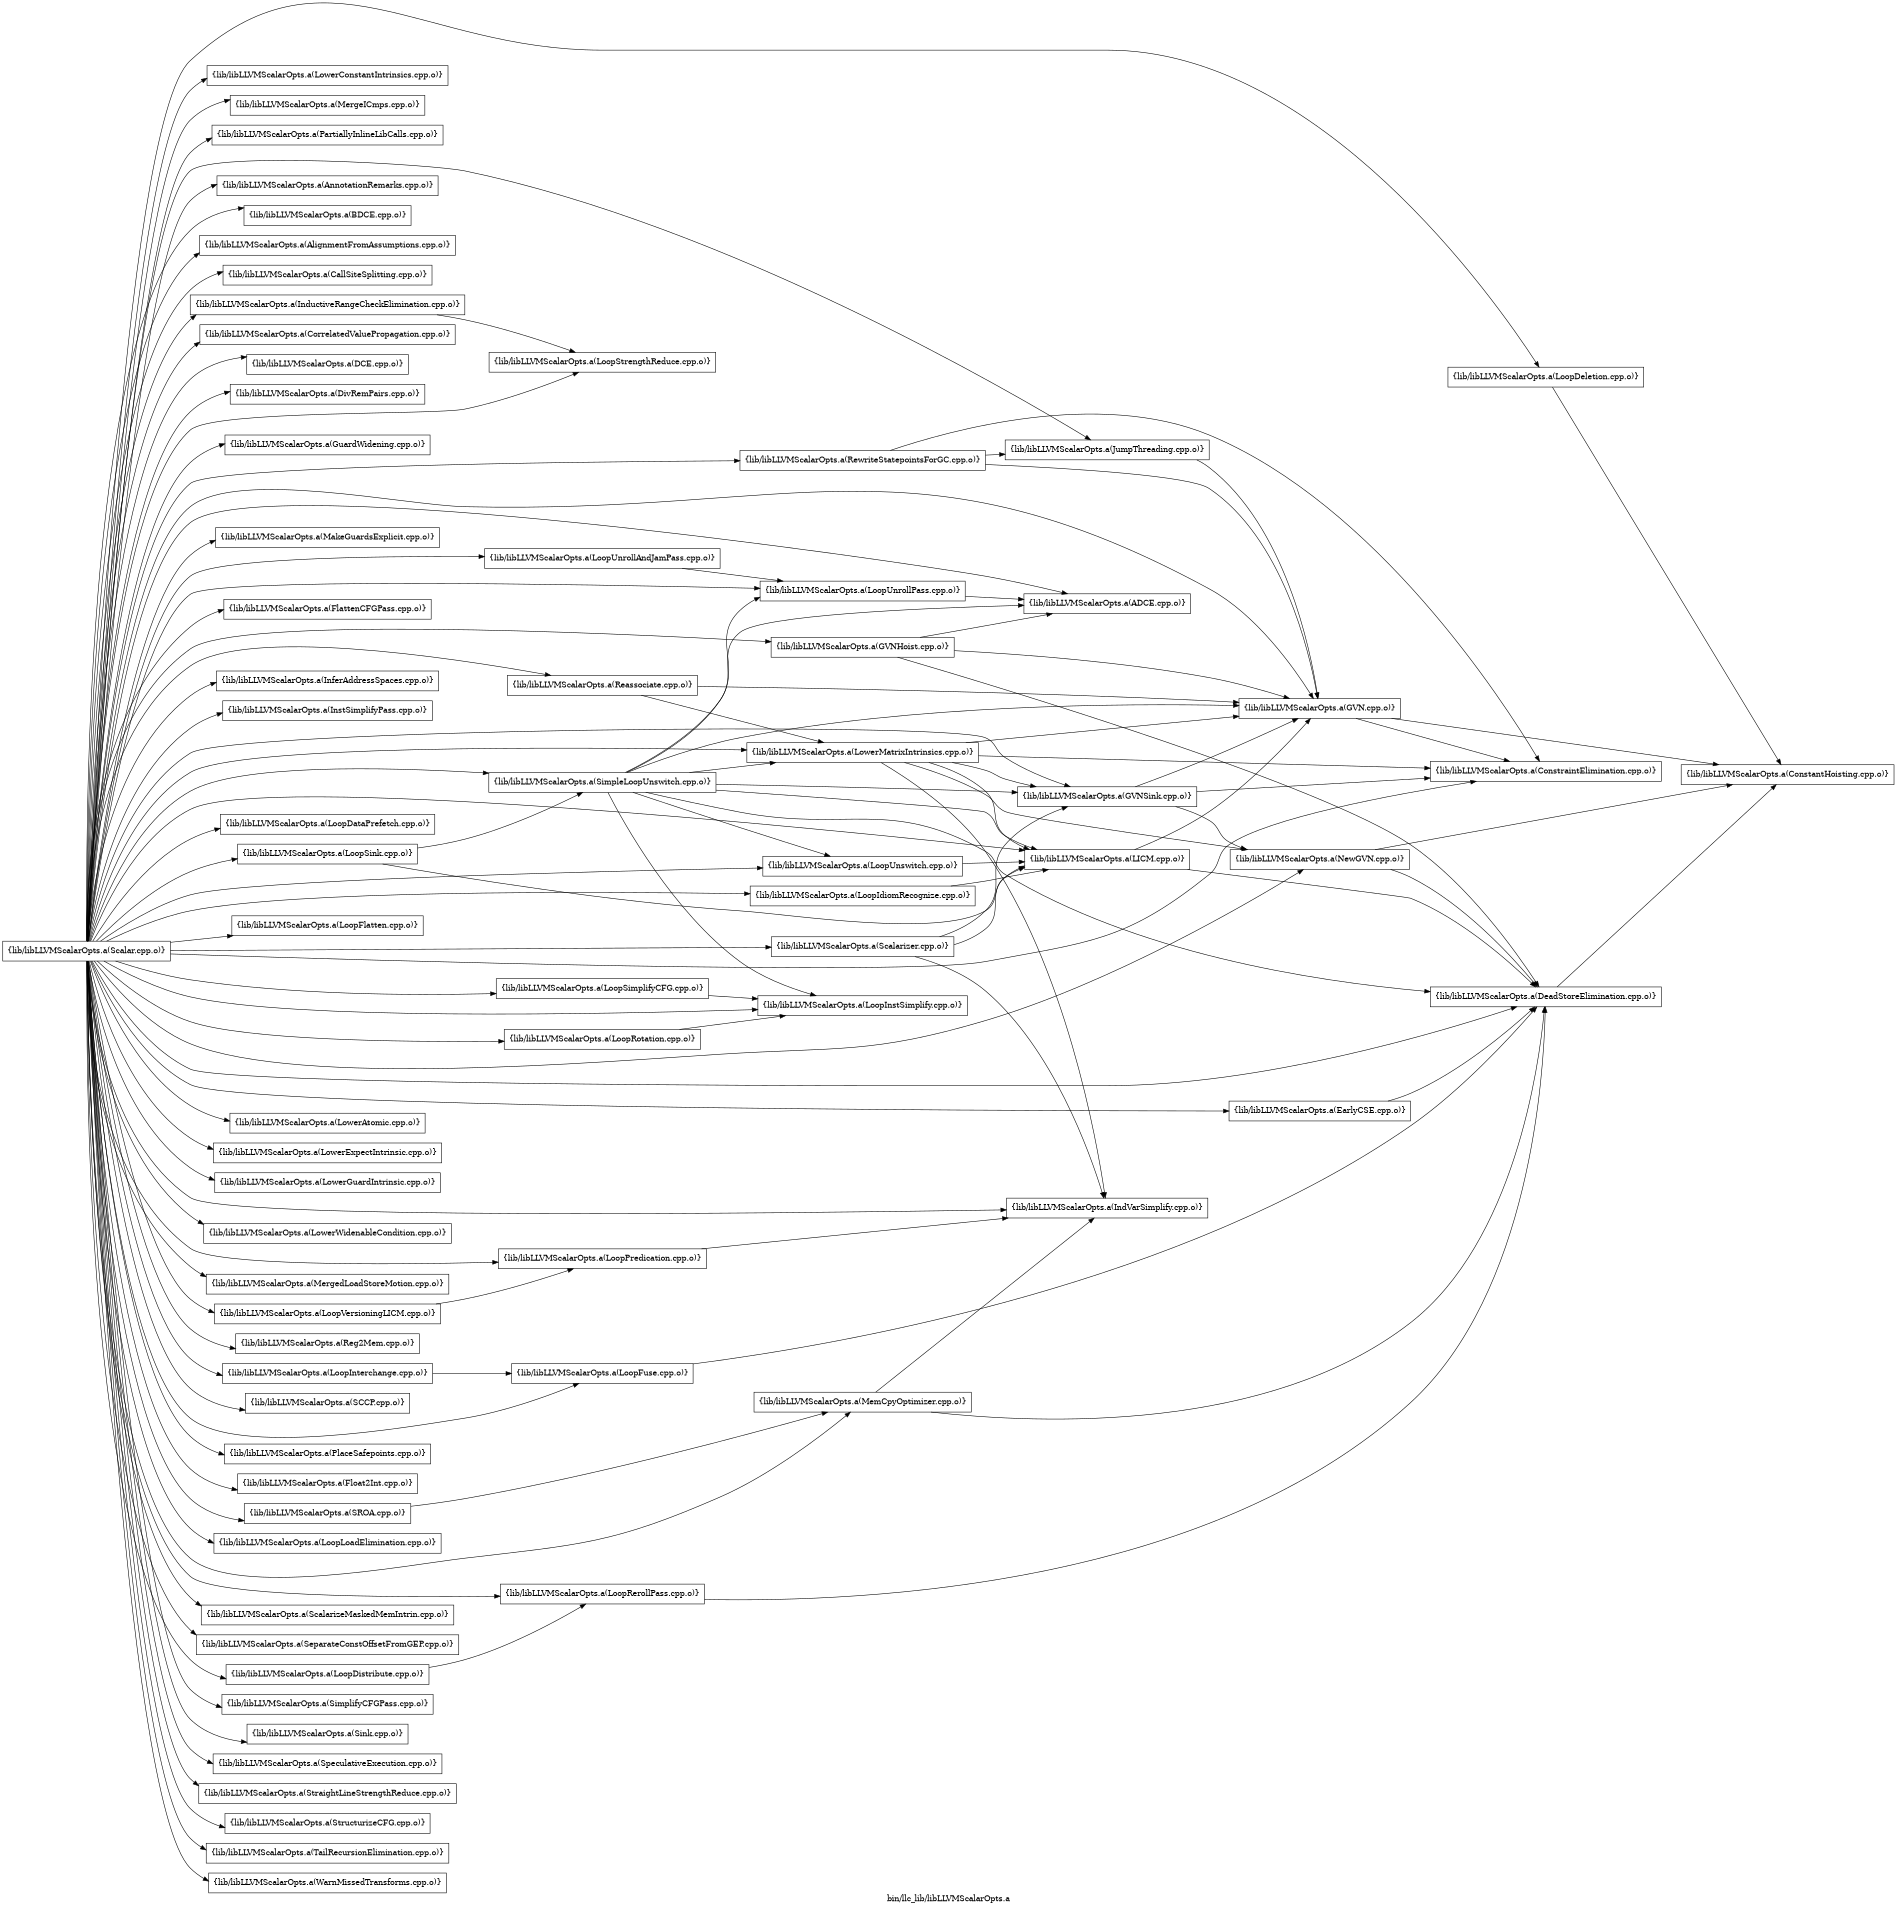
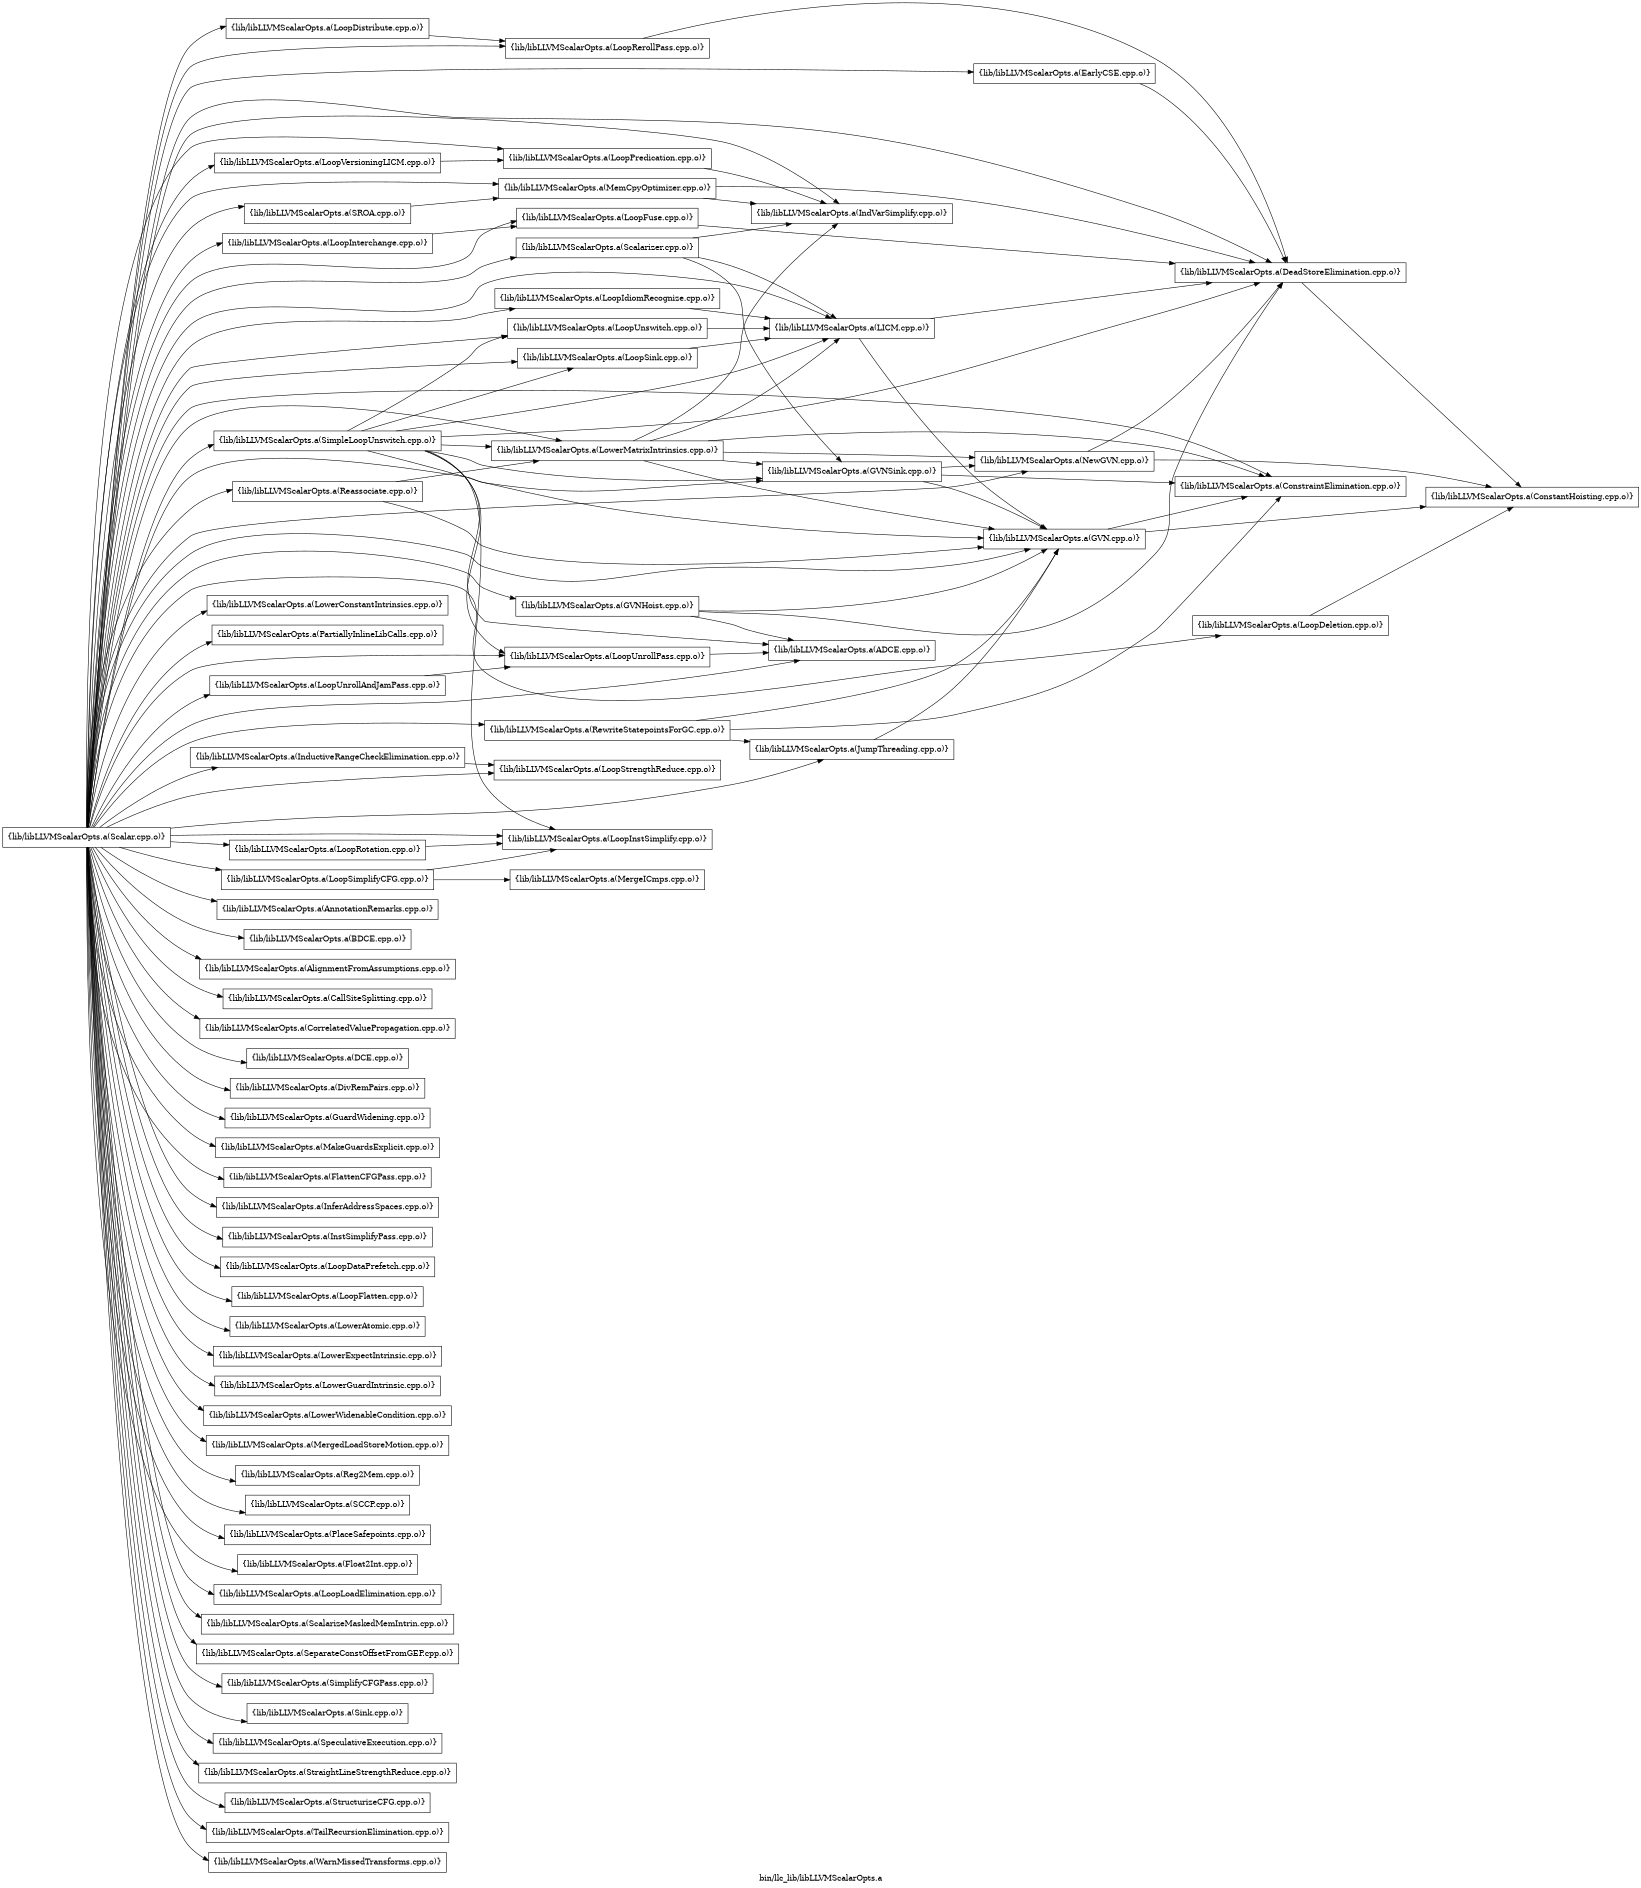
edge "{lib/libLLVMScalarOpts.a(Scalar.cpp.o)}" -> "{lib/libLLVMScalarOpts.a(MergeICmps.cpp.o)}": now "{lib/libLLVMScalarOpts.a(LoopSimplifyCFG.cpp.o)}" -> "{lib/libLLVMScalarOpts.a(MergeICmps.cpp.o)}"
edge "{lib/libLLVMScalarOpts.a(LoopSink.cpp.o)}" -> "{lib/libLLVMScalarOpts.a(SimpleLoopUnswitch.cpp.o)}": reversed
